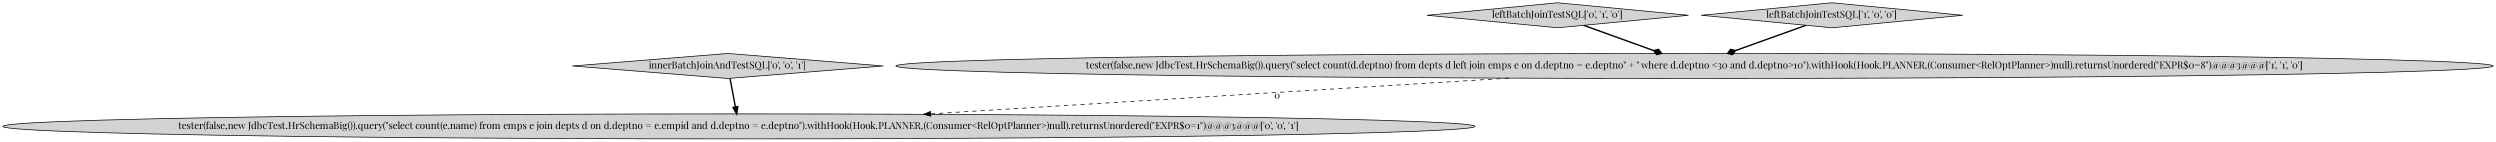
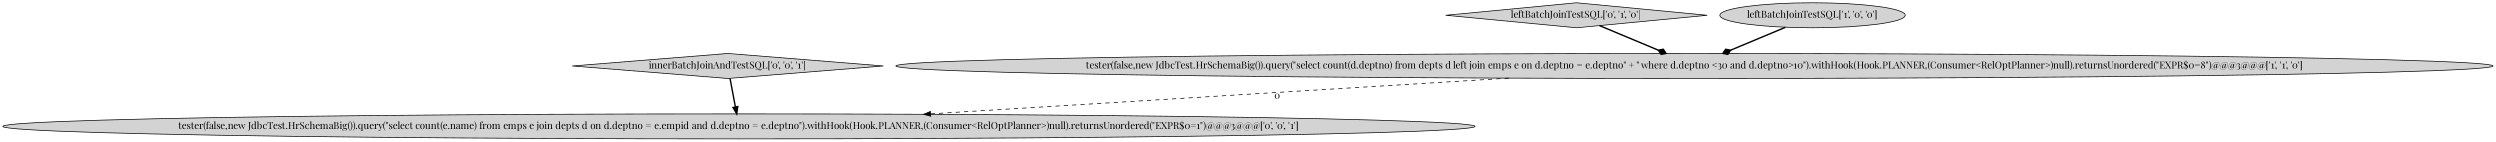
node "leftBatchJoinTestSQL['1', '0', '0']": shape diamond -> ellipse
